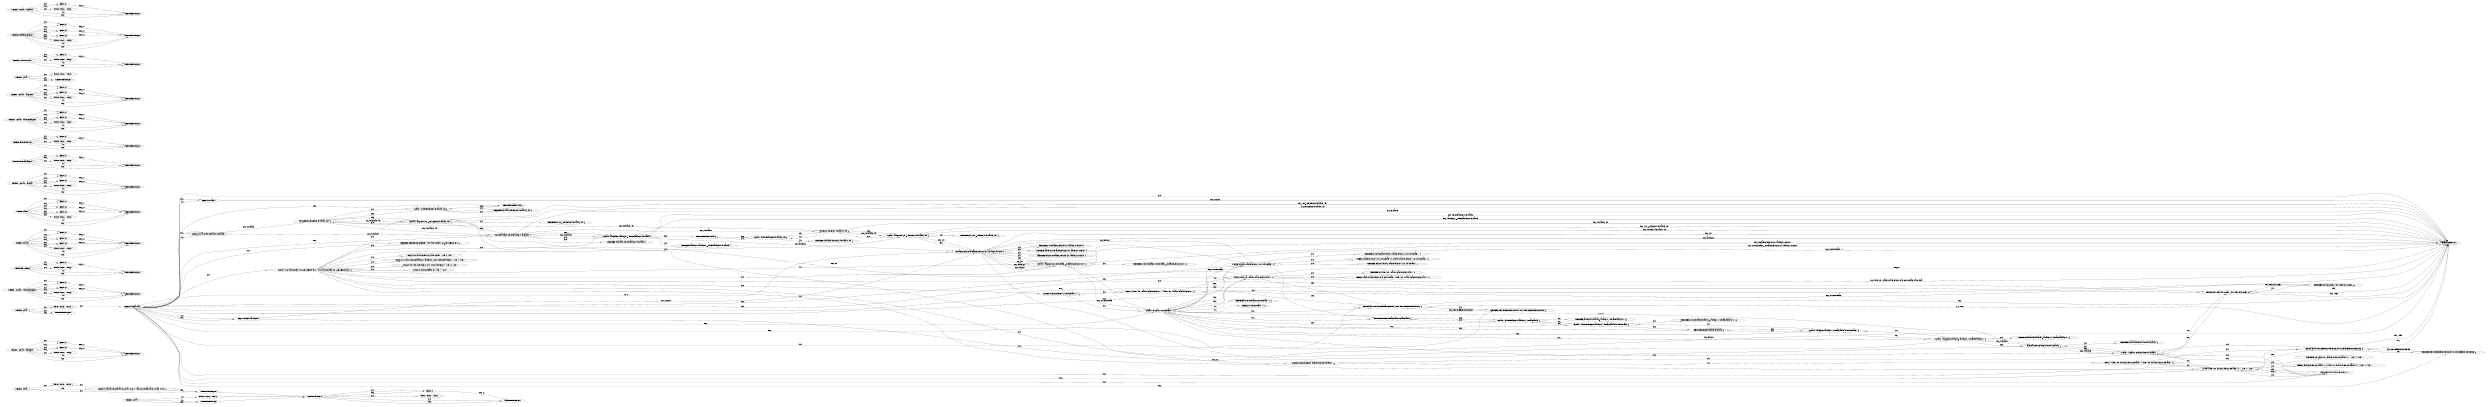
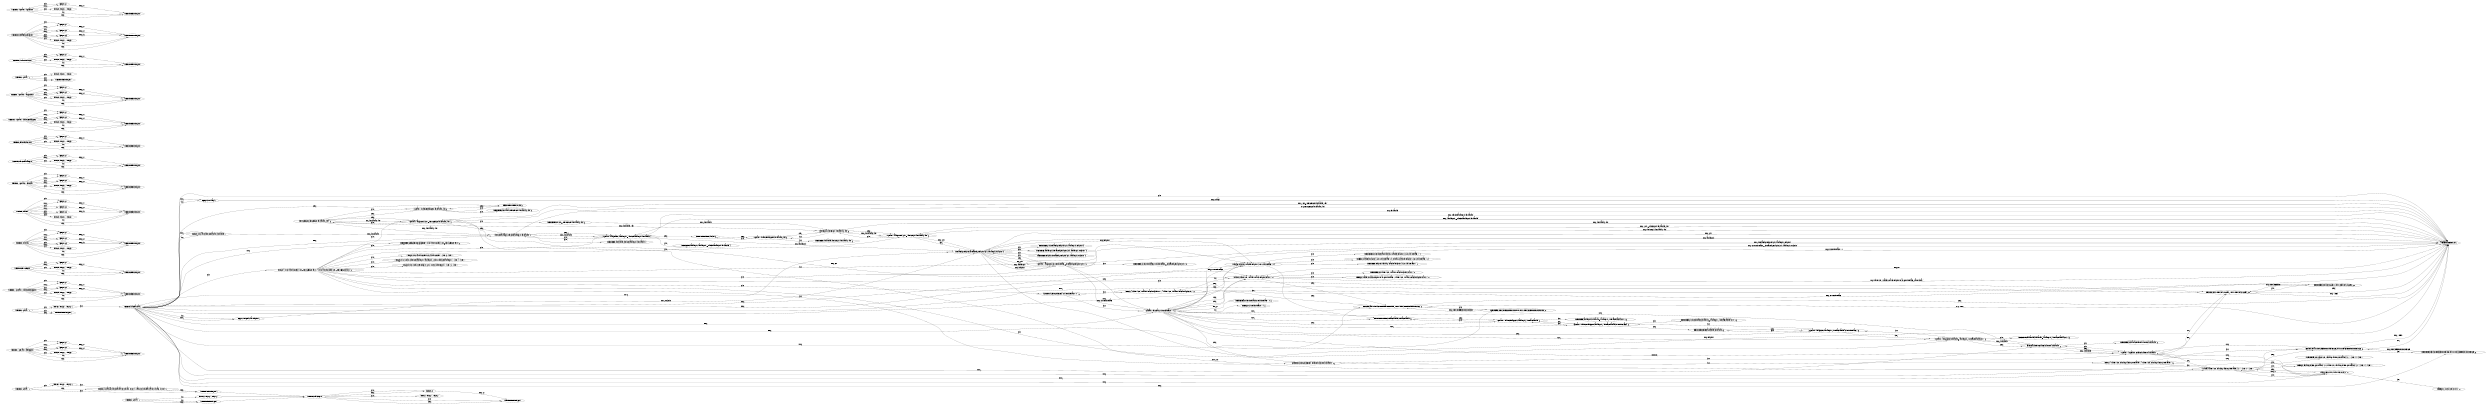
edge "(PARAM,int sub_api)" -> "(METHOD_RETURN,int)": label "DDG: endpoint" -> "DDG: sub_api"
edge "(PARAM,struct libusb_device_handle *dev_handle)" -> "(DEVICE_CTX,DEVICE_CTX(dev_handle->dev))": removed, label "DDG: dev_handle"
edge "(_device_handle_priv,_device_handle_priv(dev_handle))" -> "(_device_priv,_device_priv(dev_handle->dev))": now "(IDENTIFIER,ctx,*ctx = DEVICE_CTX(dev_handle->dev))" -> "(_device_priv,_device_priv(dev_handle->dev))"
node "(IDENTIFIER,priv,*priv = _device_priv(dev_handle->dev))": removed
node "<(LOCAL,int current_interface: int)<SUB>7</SUB>>": removed
edge "(IDENTIFIER,LIBUSB_SUCCESS,return LIBUSB_SUCCESS;)" -> "(RETURN,return LIBUSB_SUCCESS;,return LIBUSB_SUCCESS;)": label "DDG: LIBUSB_SUCCESS" -> "DDG: LIBUSB_ERROR"
edge "(<operator>.lessThan,current_interface < 0)" -> "(IDENTIFIER,current_interface,current_interface < 0)": label "AST: " -> "DDG: p1"
edge "(<operator>.lessThan,current_interface < 0)" -> "(HidD_FlushQueue,HidD_FlushQueue(hid_handle))": label "DDG: ctx" -> "CDG: "
edge "(<operator>.lessThan,current_interface < 0)" -> "(FIELD_IDENTIFIER,api_handle,api_handle)": now "(<operator>.lessThan,current_interface < 0)" -> "(CONTROL_STRUCTURE,IF,if (!HidD_FlushQueue(hid_handle)))"
edge "(<operator>.lessThan,current_interface < 0)" -> "(<operator>.logicalNot,!HidD_FlushQueue(hid_handle))": label "CDG: " -> "FOUND: "
edge "(PARAM,unsigned char endpoint)" -> "(HidD_FlushQueue,HidD_FlushQueue(hid_handle))": now "(METHOD,hid_clear_halt)" -> "(HidD_FlushQueue,HidD_FlushQueue(hid_handle))"
node "(LITERAL,0,windows_error_str(0))": added
